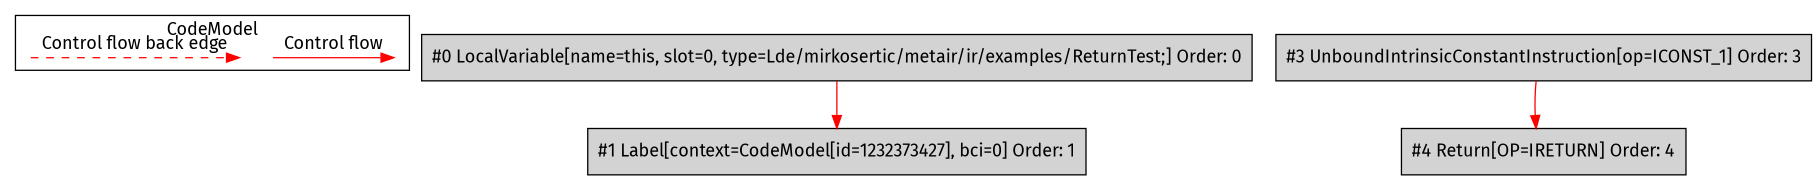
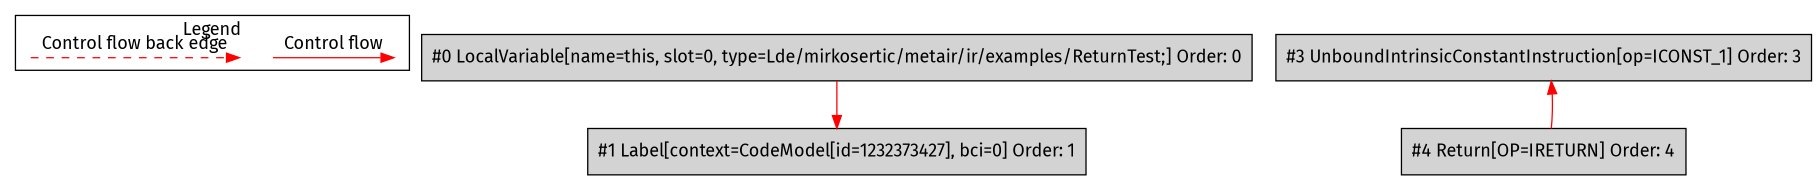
cluster "CodeModel": label "CodeModel" -> "Legend"
edge "#3 UnboundIntrinsicConstantInstruction[op=ICONST_1] Order: 3" -> "#4 Return[OP=IRETURN] Order: 4": reversed
